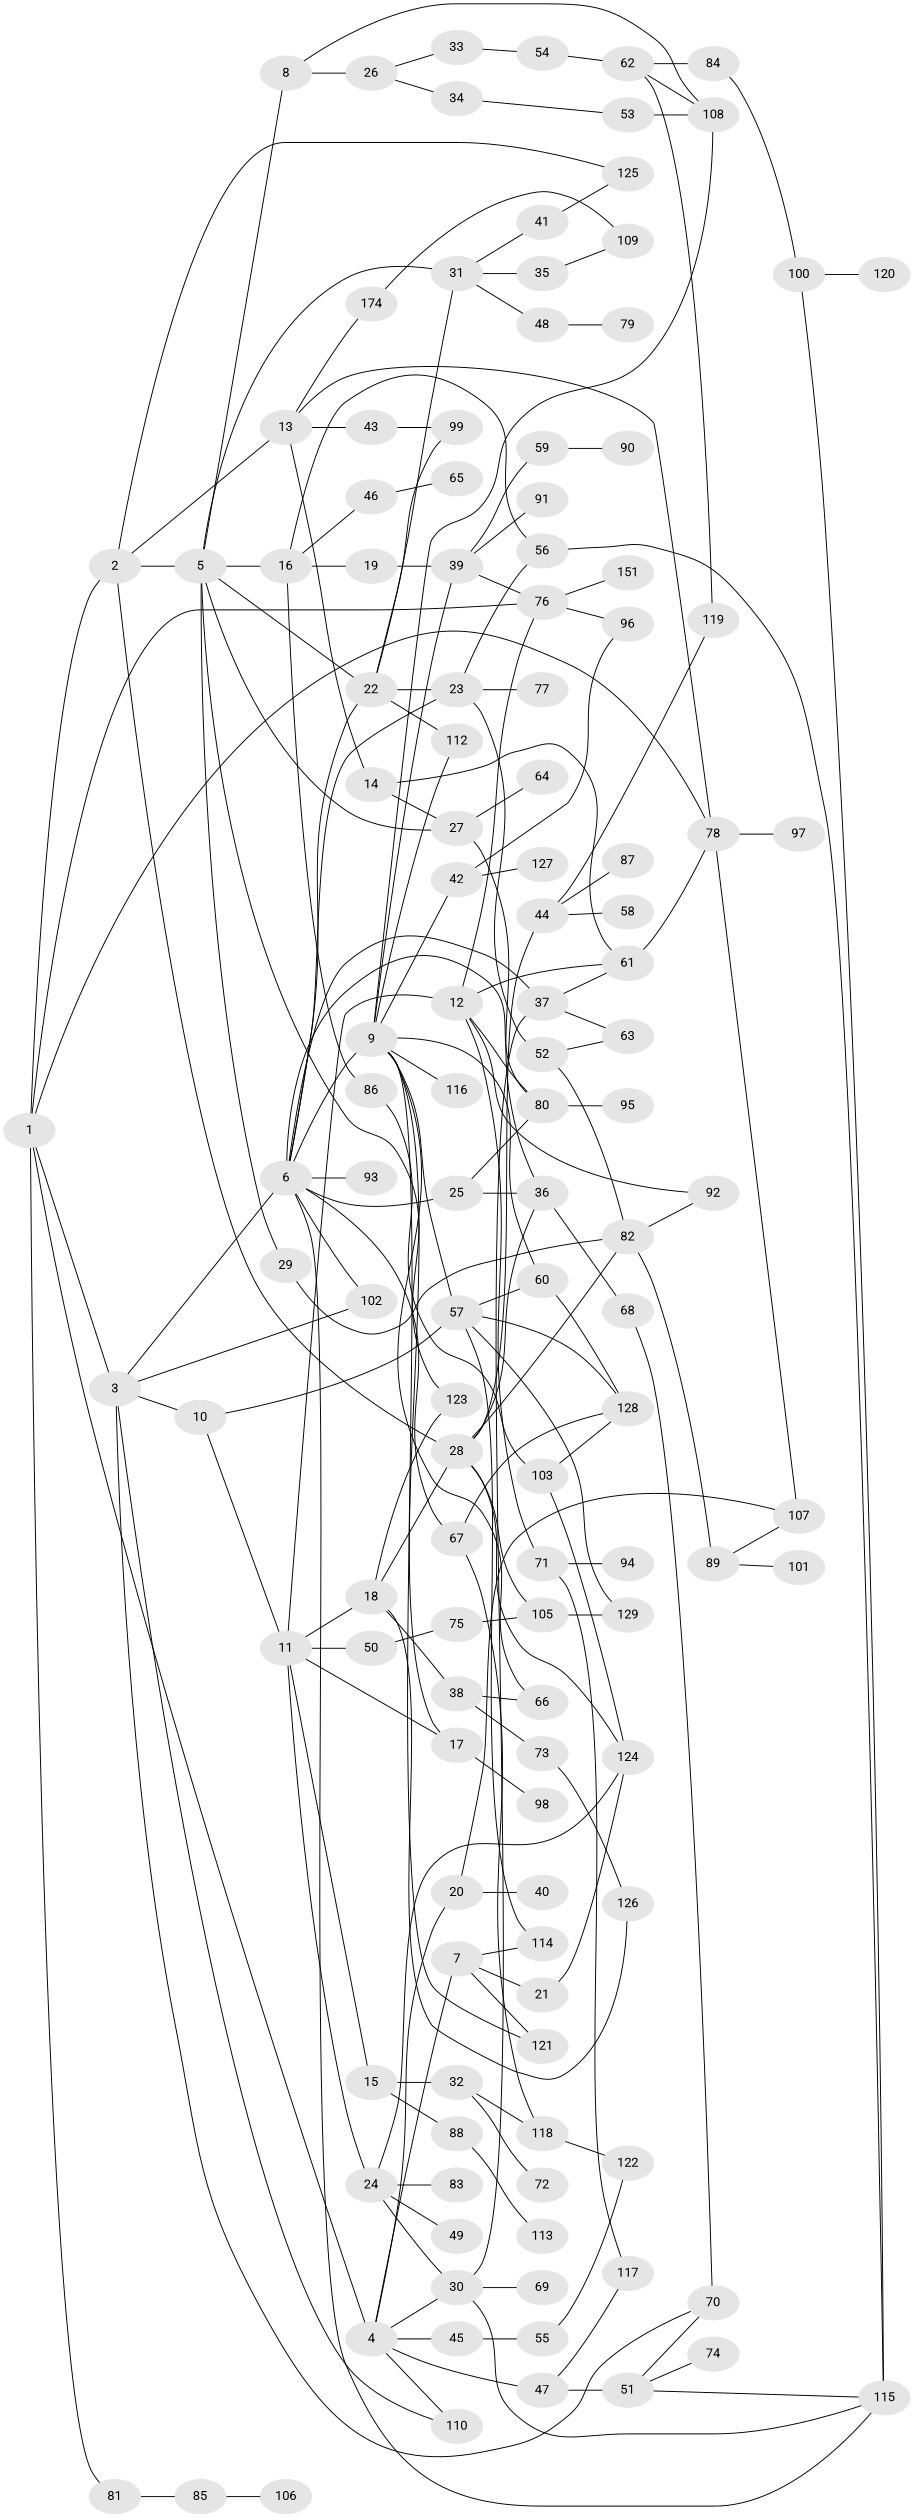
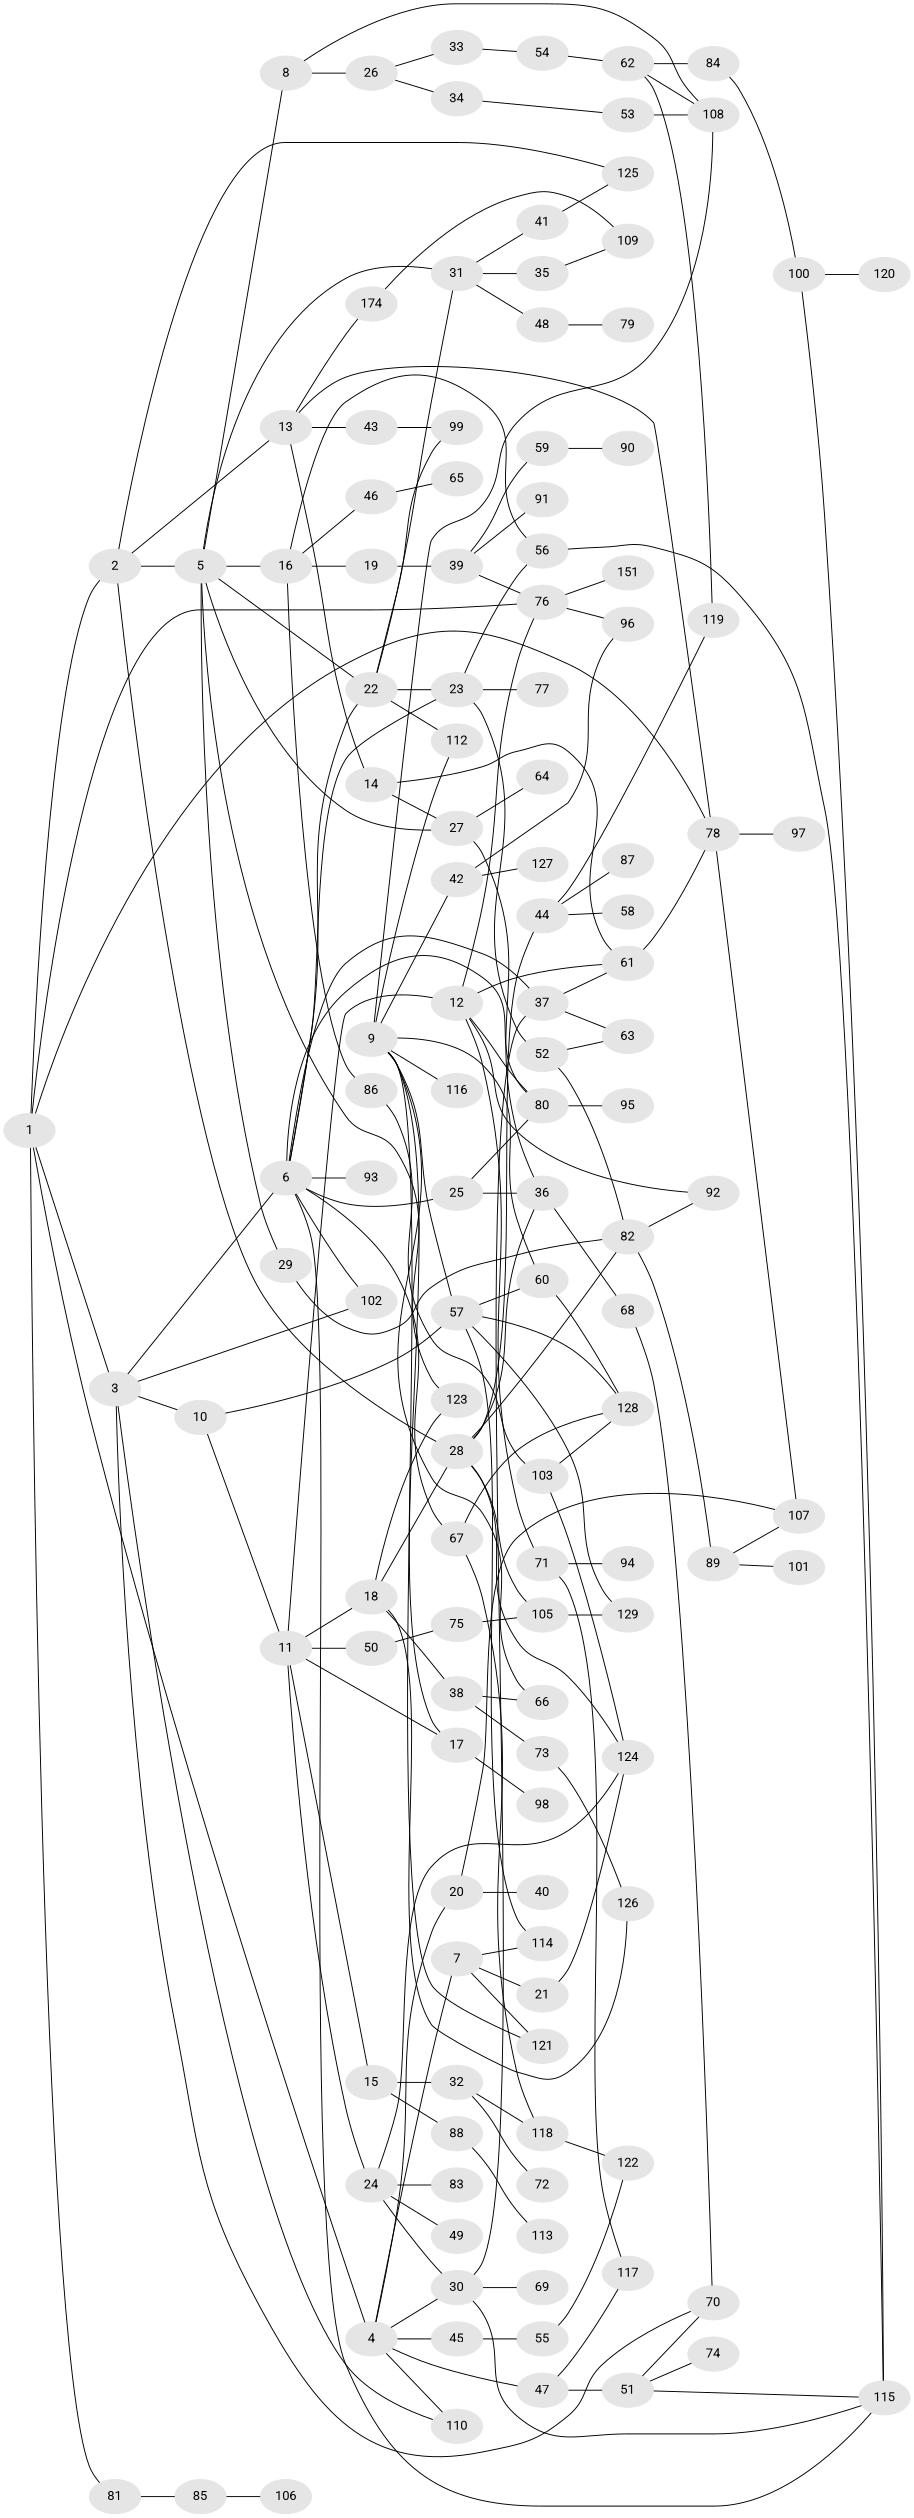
edge "39" -- "9": removed
edge "9" -- "6": removed
